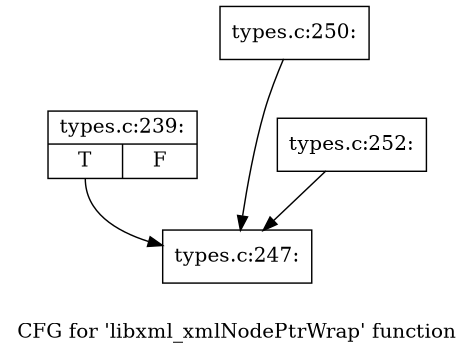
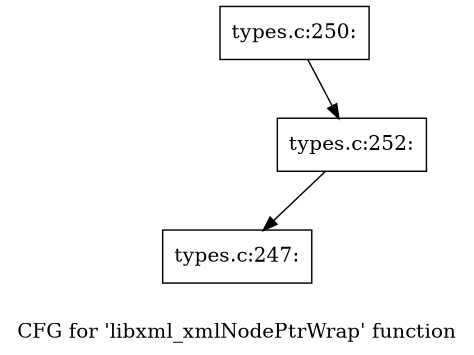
edge "types.c:250:" -> "types.c:247:": now "types.c:250:" -> "types.c:252:"
node "types.c:239:": removed
